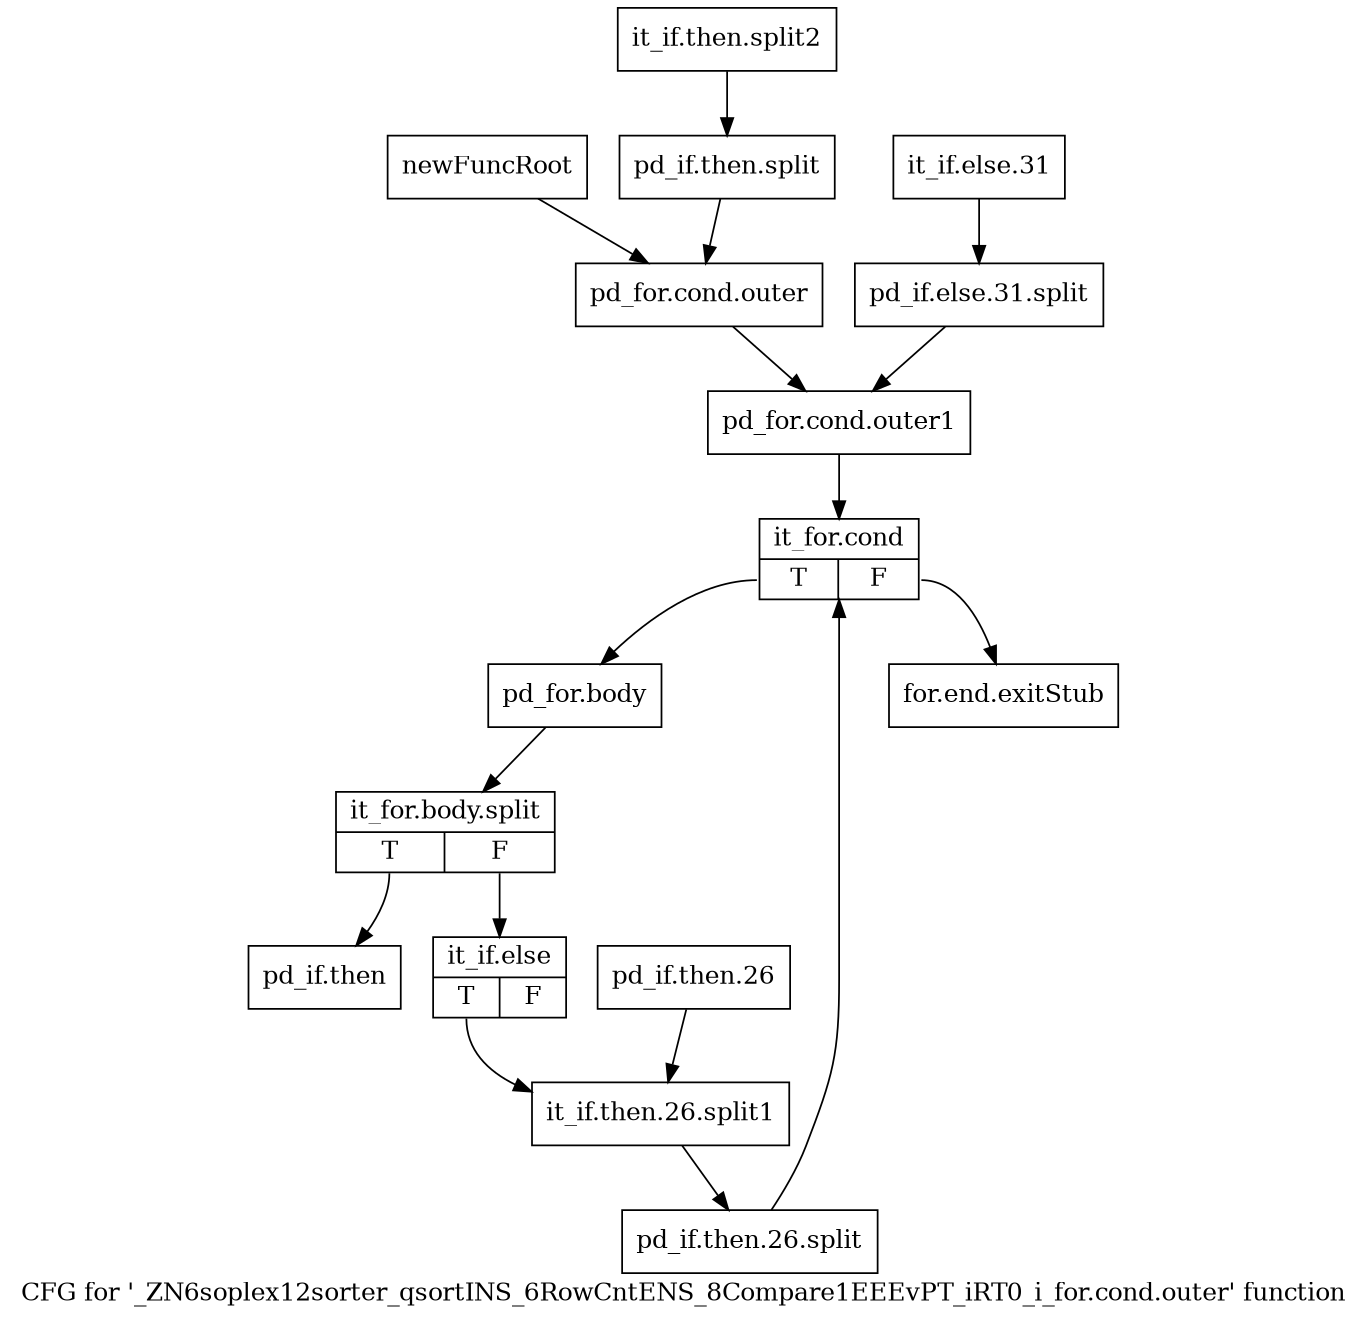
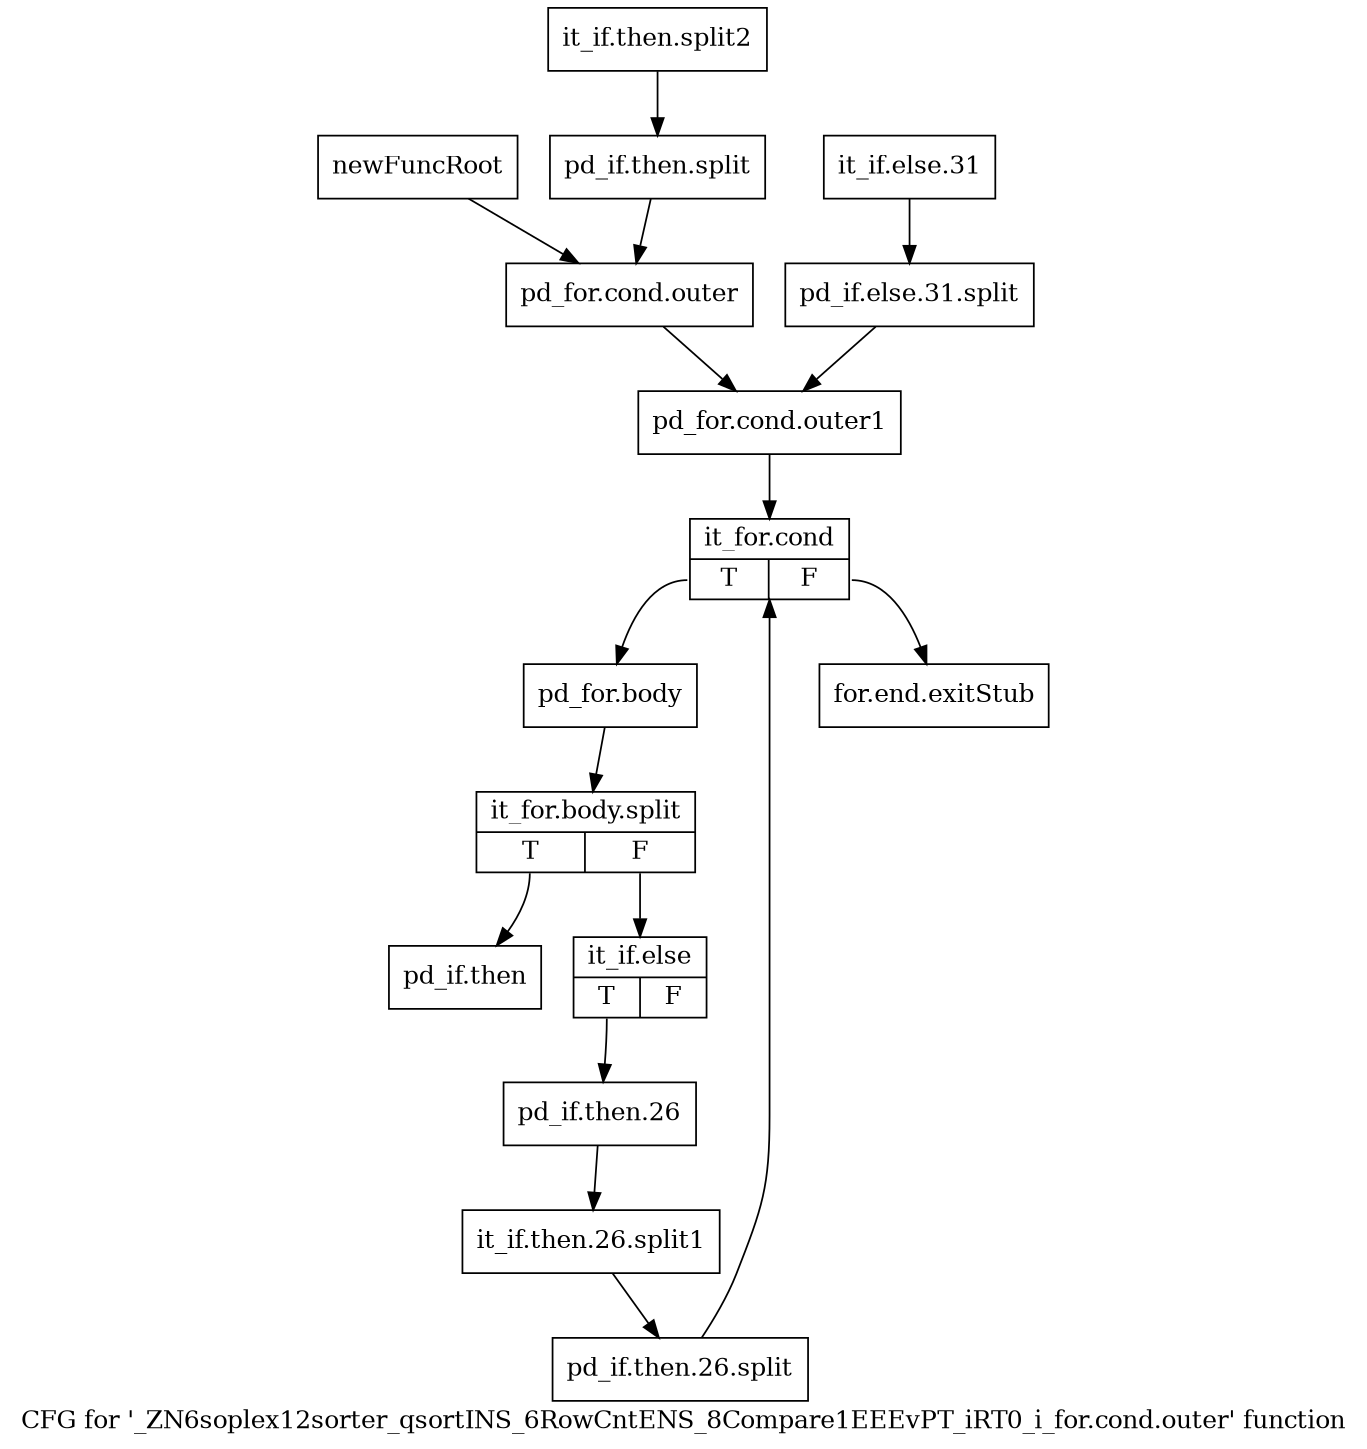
edge "it_if.else" -> "it_if.then.26.split1": now "it_if.else" -> "pd_if.then.26"
